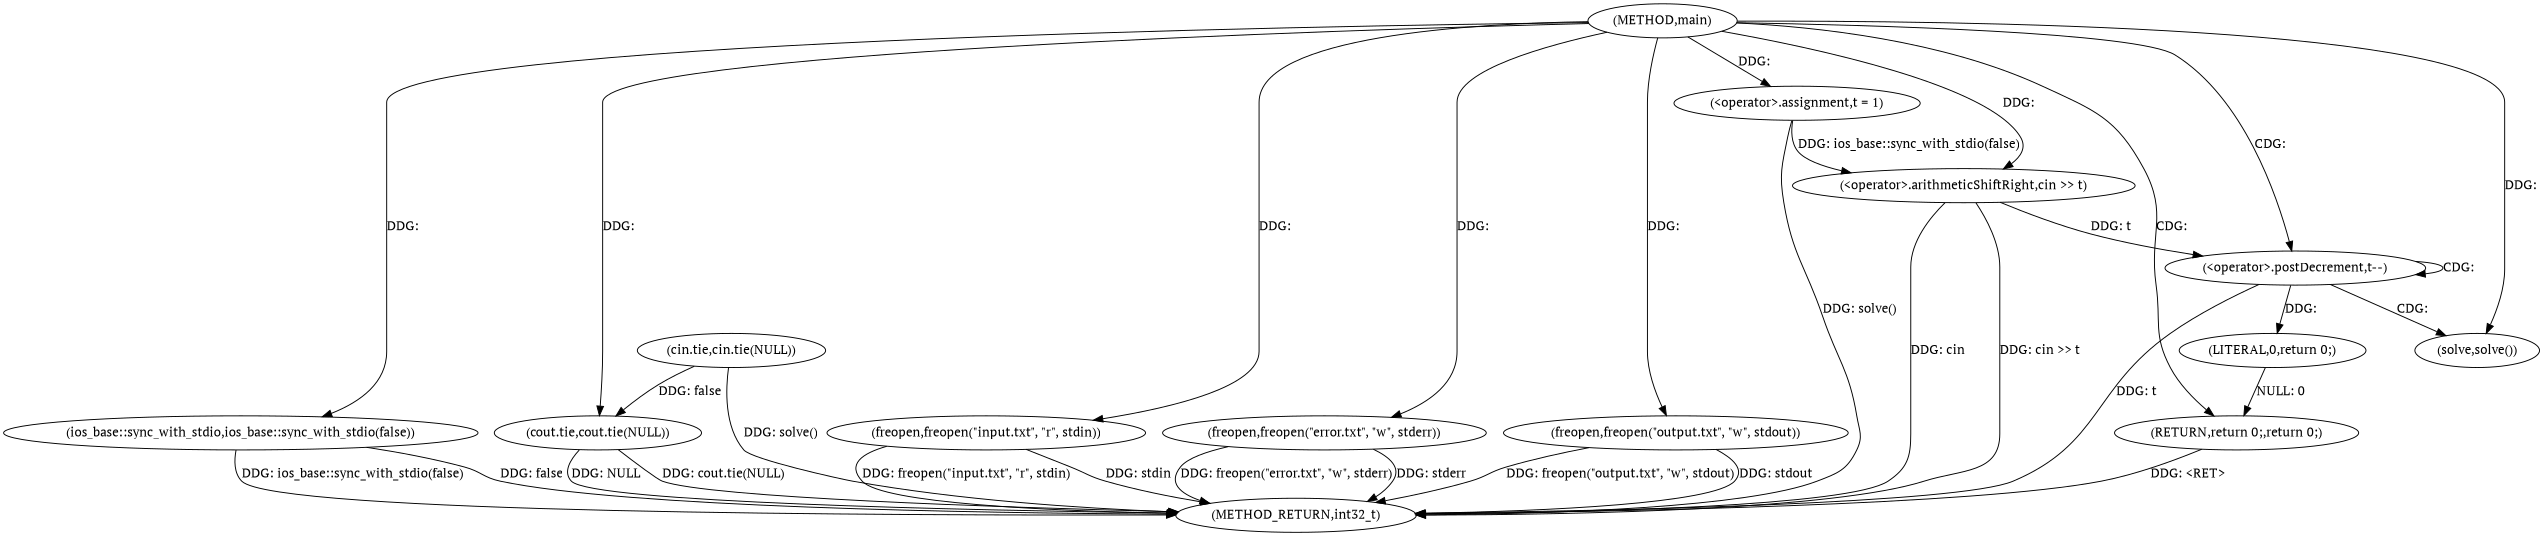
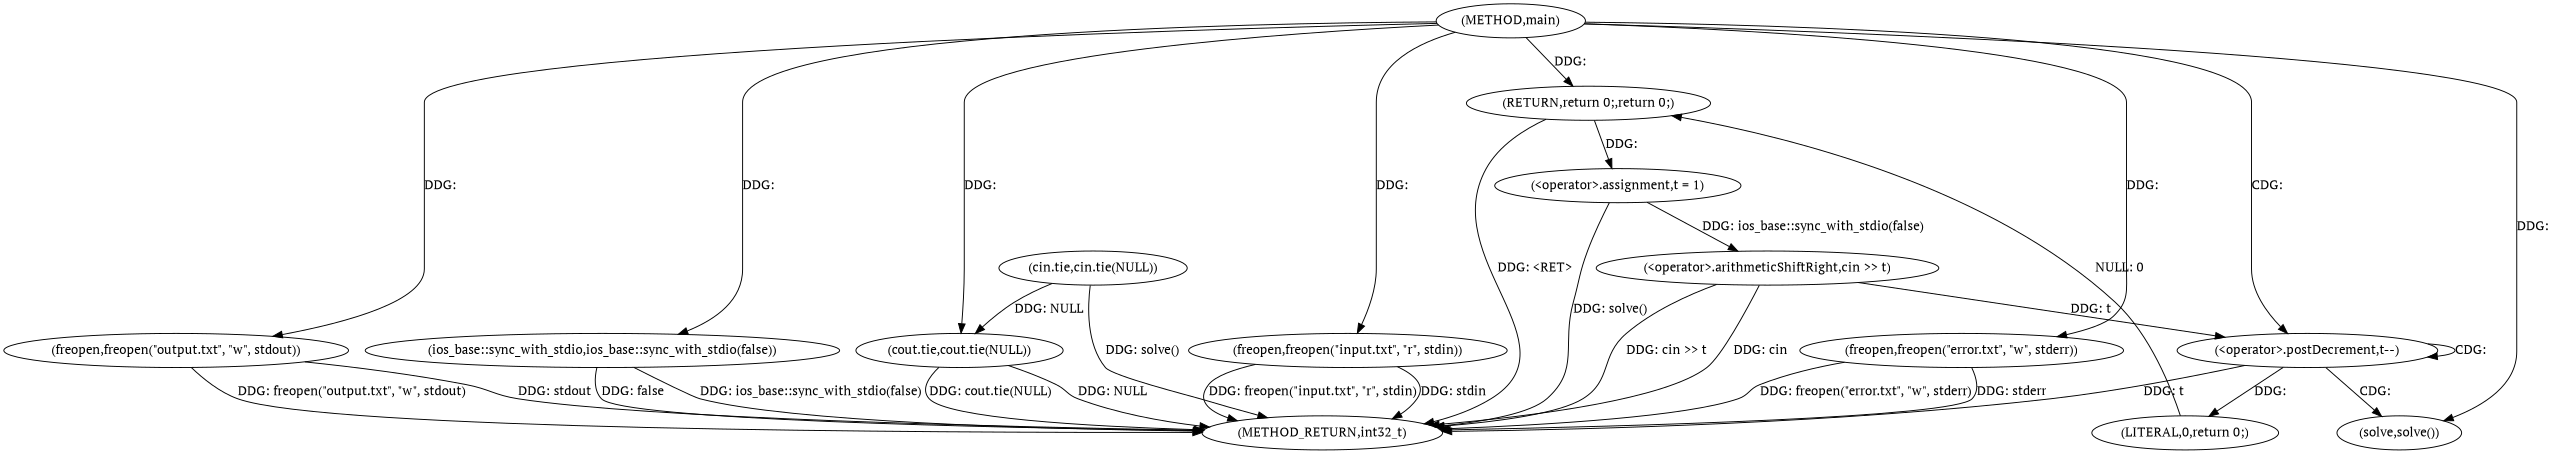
edge "(METHOD,main)" -> "(<operator>.assignment,t = 1)": now "(RETURN,return 0;,return 0;)" -> "(<operator>.assignment,t = 1)"
edge "(METHOD,main)" -> "(<operator>.arithmeticShiftRight,cin >> t)": removed, label "DDG:"
edge "(METHOD,main)" -> "(RETURN,return 0;,return 0;)": label "CDG: " -> "DDG: "
edge "(cin.tie,cin.tie(NULL))" -> "(cout.tie,cout.tie(NULL))": label "DDG: false" -> "DDG: NULL"
